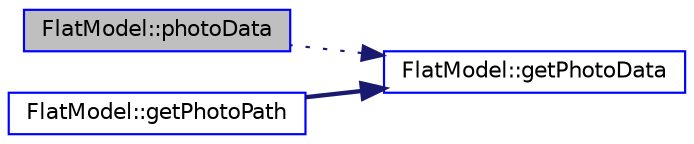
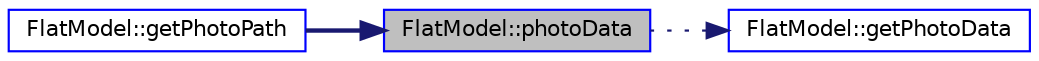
edge "FlatModel::getPhotoPath" -> "FlatModel::getPhotoData": now "FlatModel::getPhotoPath" -> "FlatModel::photoData"
